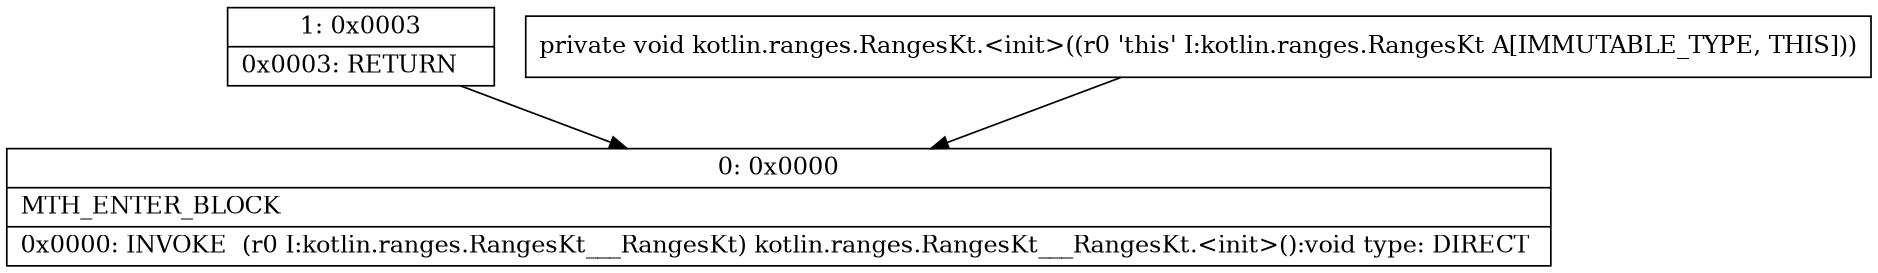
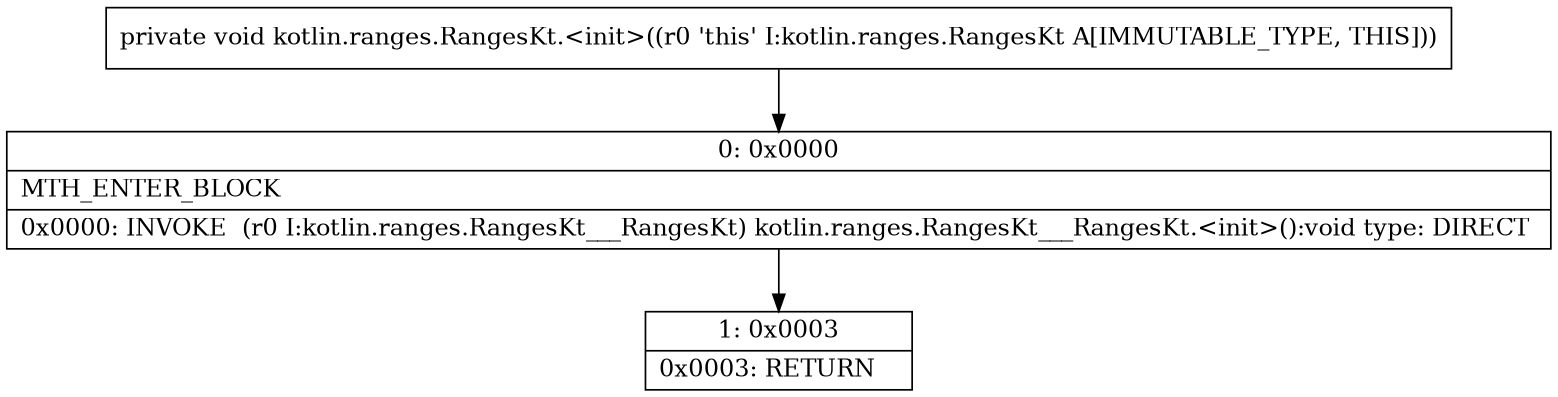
edge "1: 0x0003" -> "0: 0x0000": reversed
